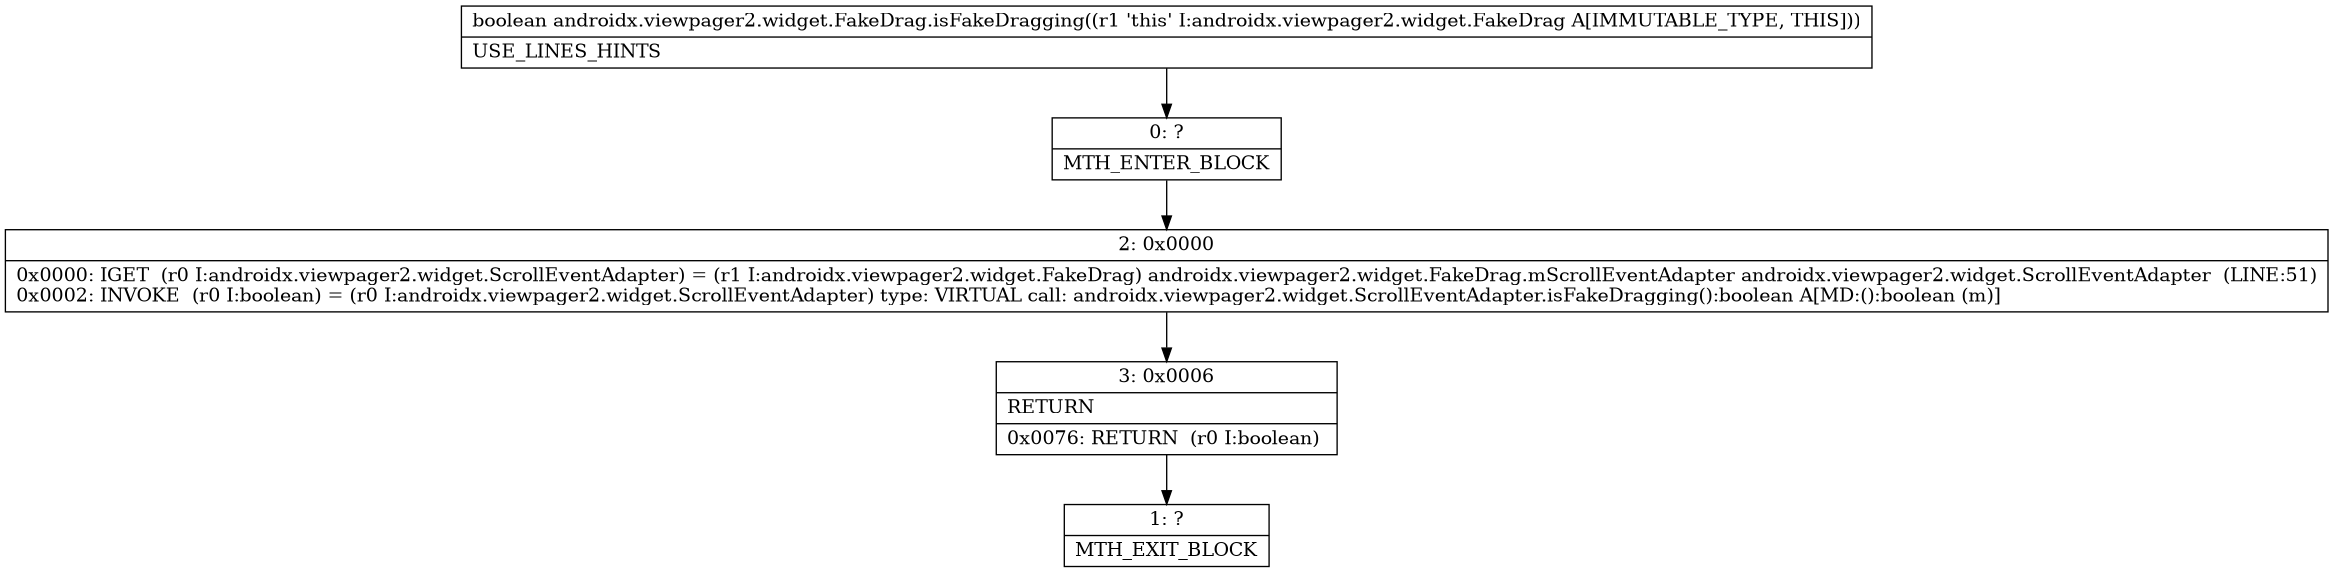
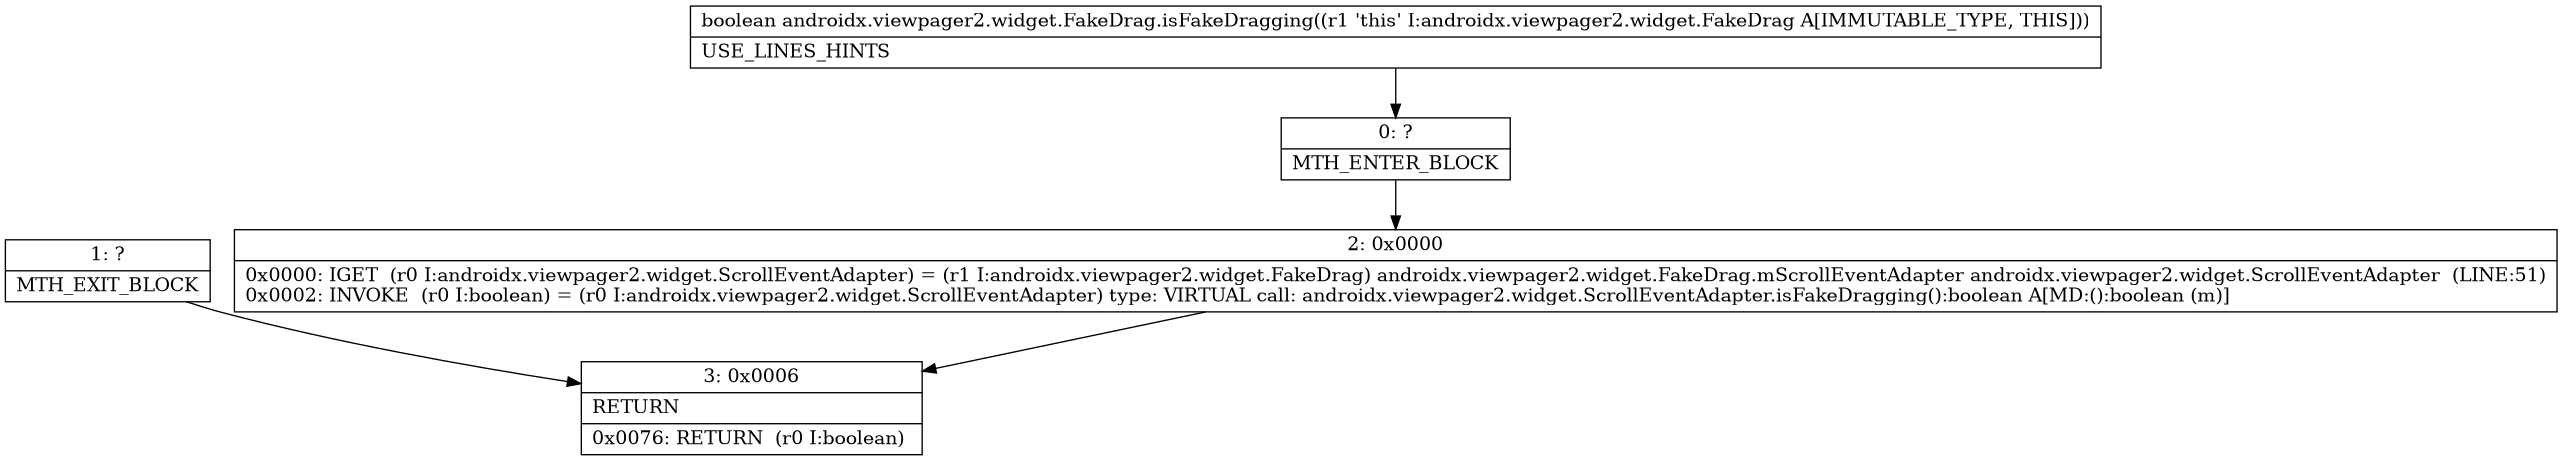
edge "3: 0x0006" -> "1: ?": reversed
